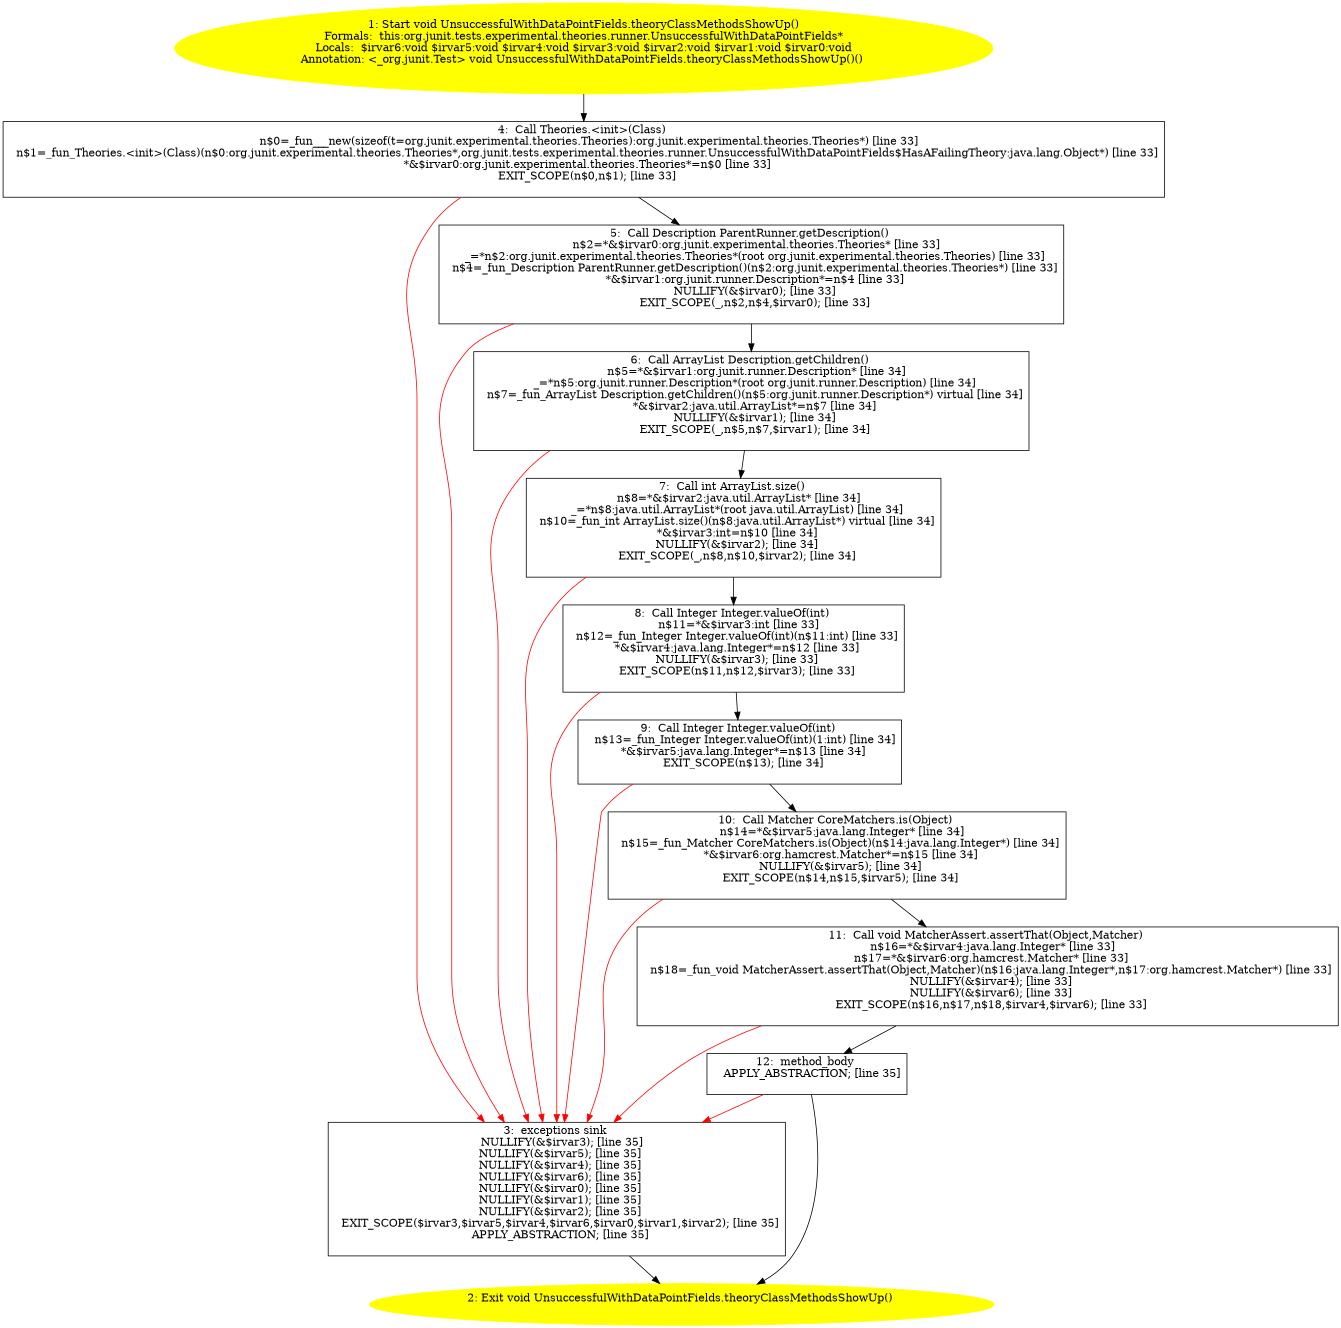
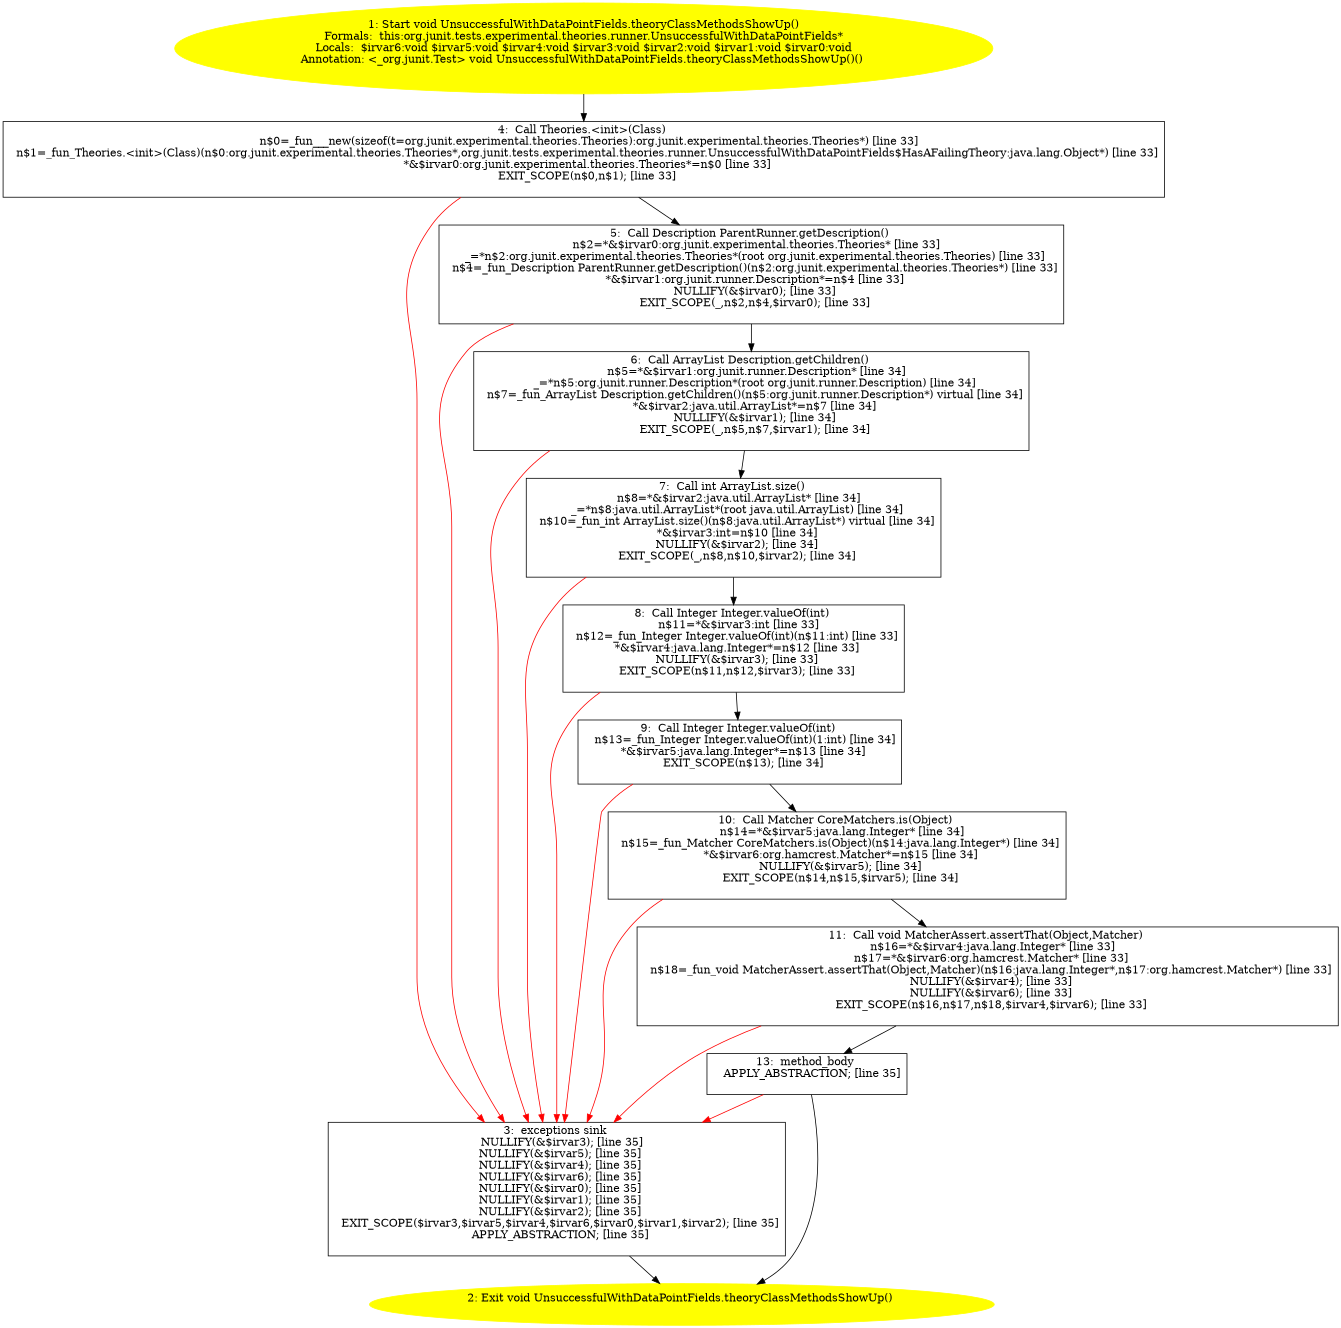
node "12:  method_body APPLY_ABSTRACTION; [line 35]": label "12:  method_body APPLY_ABSTRACTION; [line 35]" -> "13:  method_body APPLY_ABSTRACTION; [line 35]"
